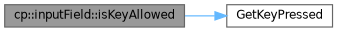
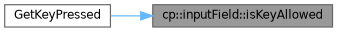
edge "cp::inputField::isKeyAllowed" -> "GetKeyPressed": reversed
